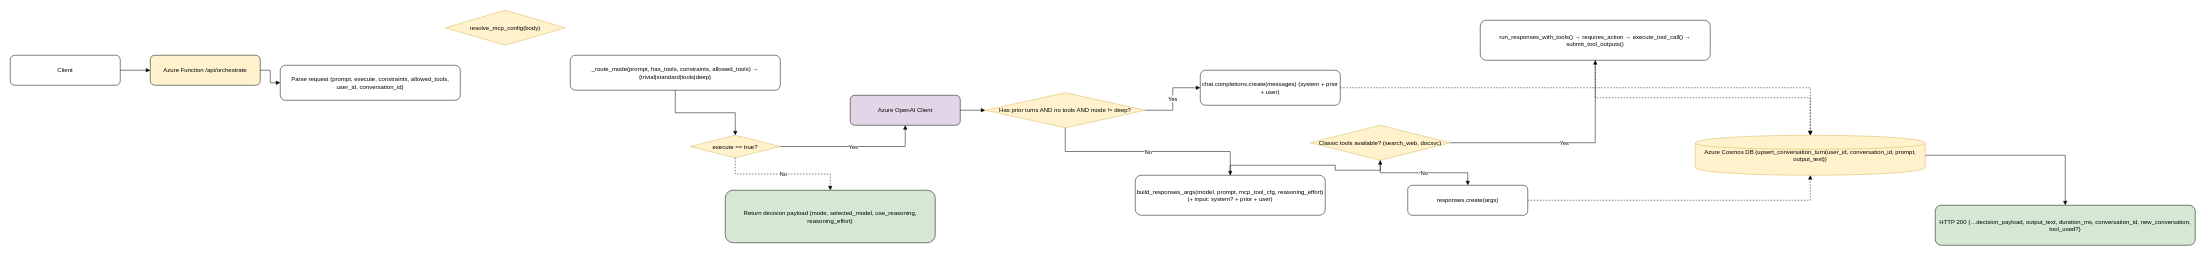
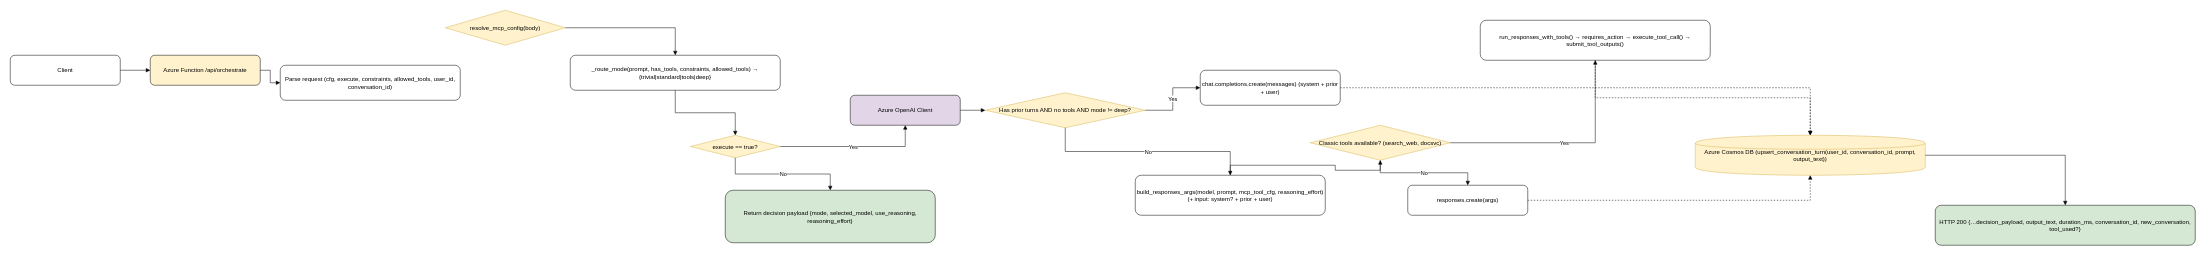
edge "resolve_mcp_config(body)" -> "_route_mode(prompt, has_tools, constraints, allowed_tools) → {trivial|standard|tools|deep}": added
node "Parse request (prompt, execute, constraints, allowed_tools, user_id, conversation_id)": label "Parse request (prompt, execute, constraints, allowed_tools, user_id, conversation_id)" -> "Parse request (cfg, execute, constraints, allowed_tools, user_id, conversation_id)"
edge "execute == true?" -> "Return decision payload {mode, selected_model, use_reasoning, reasoning_effort}": style dashed -> solid
